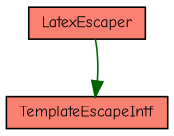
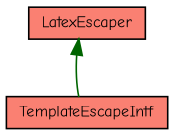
edge "LatexEscaper" -> "TemplateEscapeIntf": reversed
